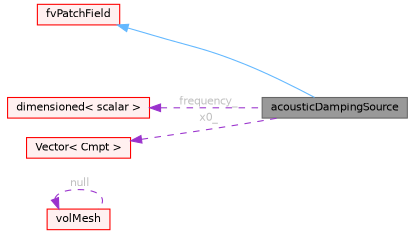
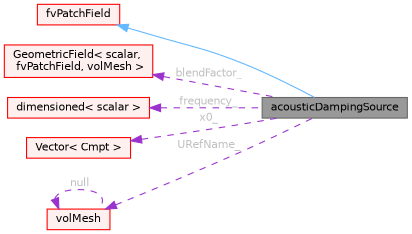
node "GeometricField< scalar, fvPatchField, volMesh >": added
edge "acousticDampingSource" -> "volMesh": added, label "URefName_"
